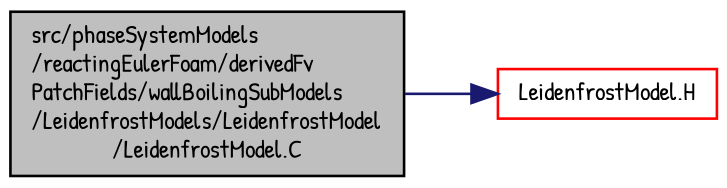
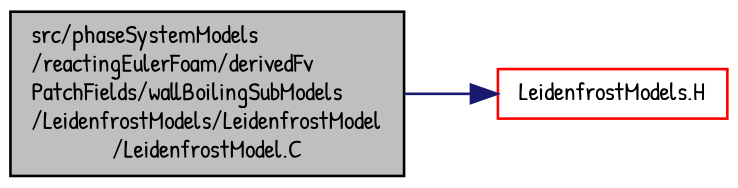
node "LeidenfrostModel.H": label "LeidenfrostModel.H" -> "LeidenfrostModels.H"
